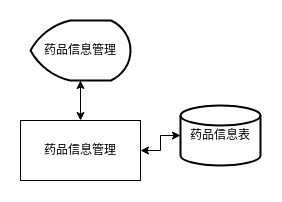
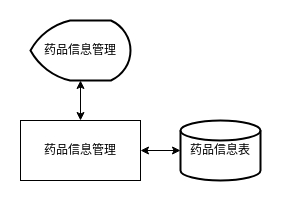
node "药品信息表": moved (221, 136) -> (221, 151)
